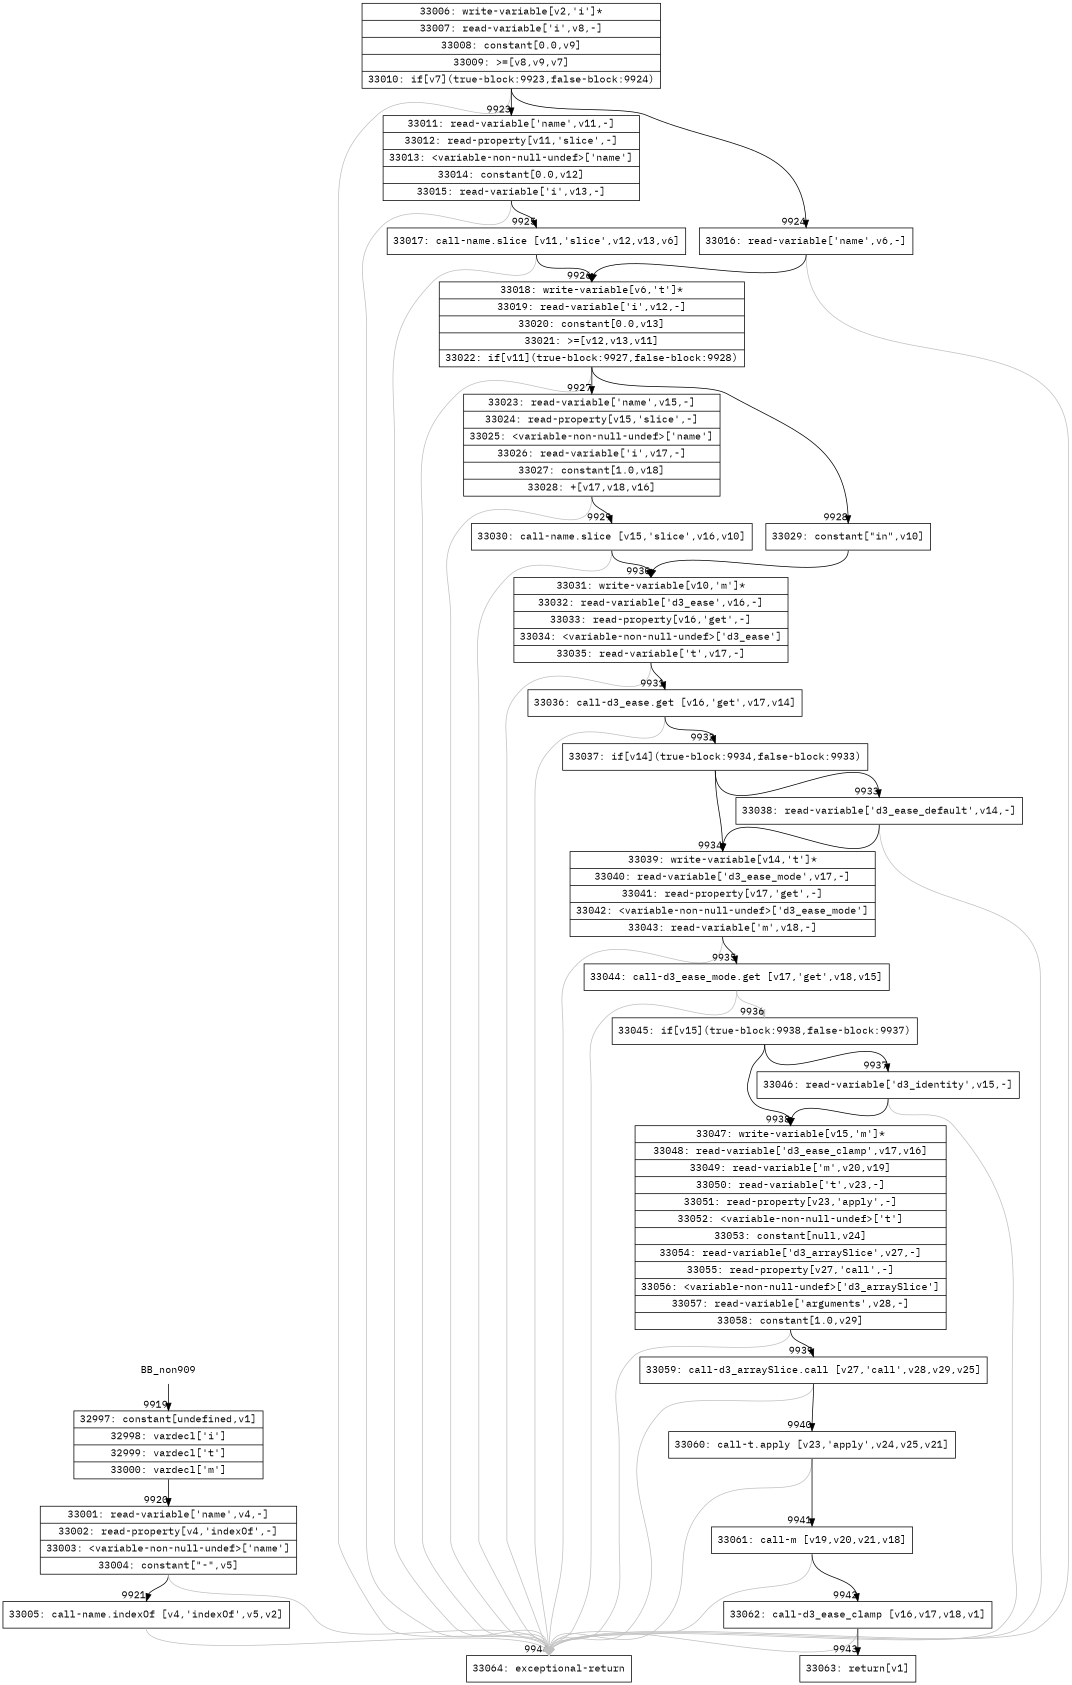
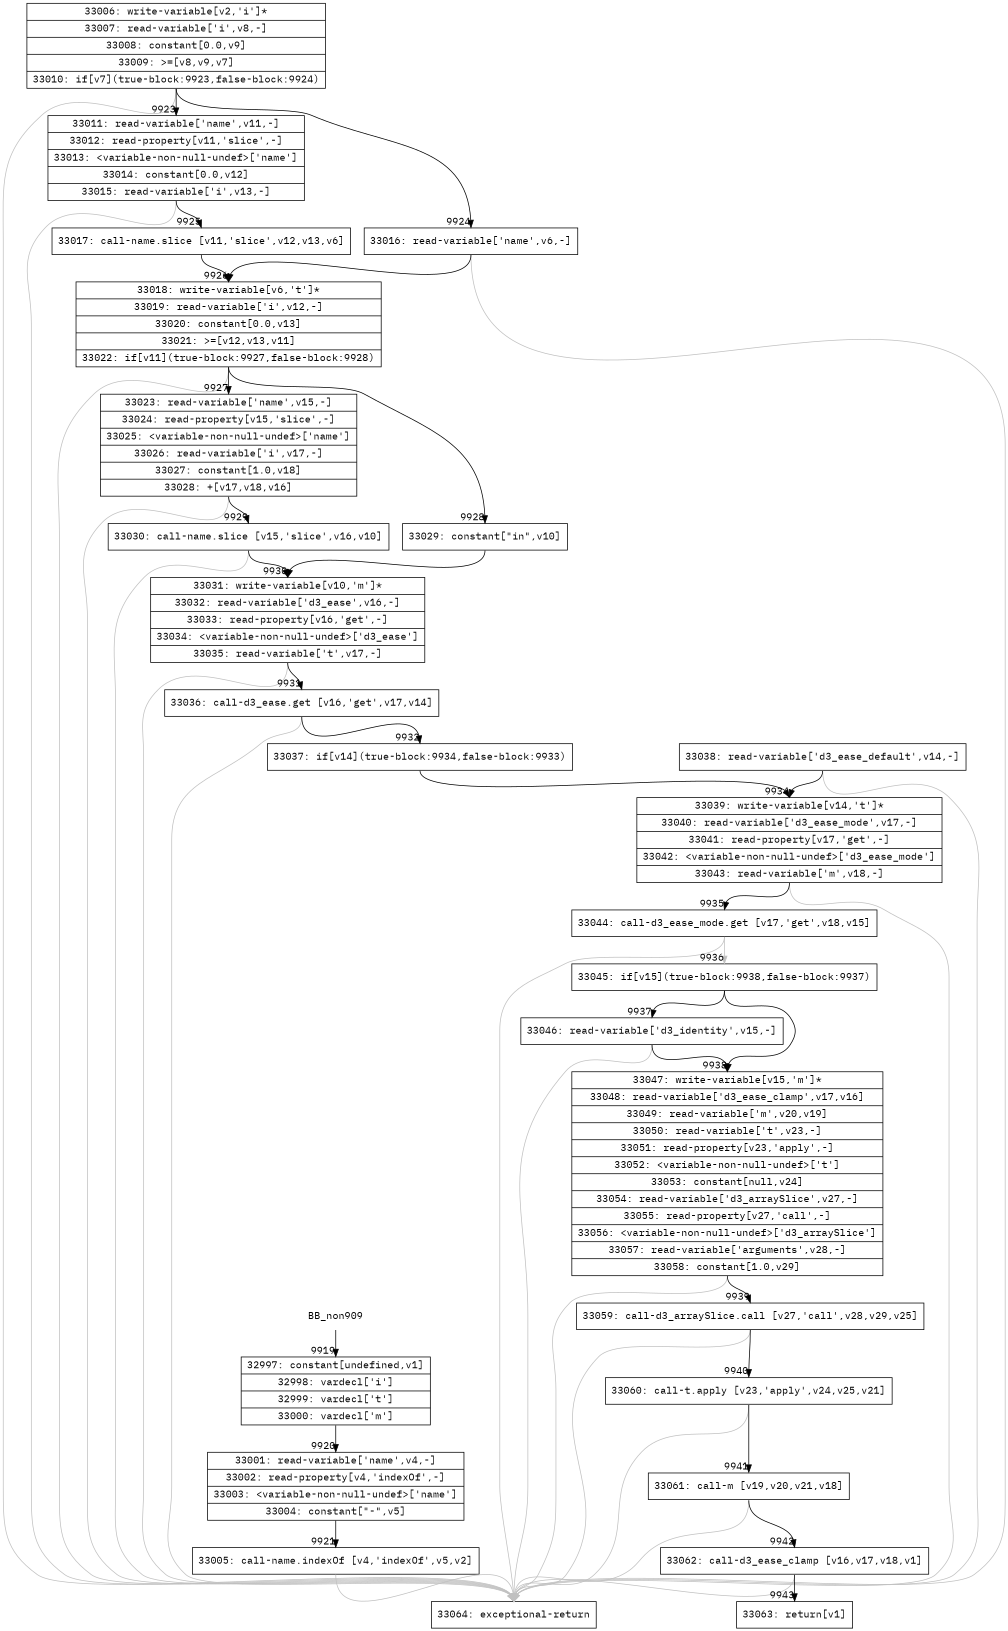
edge "33037: if[v14](true-block:9934,false-block:9933)" -> "33038: read-variable['d3_ease_default',v14,-]": removed
edge "33017: call-name.slice [v11,'slice',v12,v13,v6]" -> "33064: exceptional-return": removed
edge "33001: read-variable['name',v4,-]" -> "33064: exceptional-return": removed
